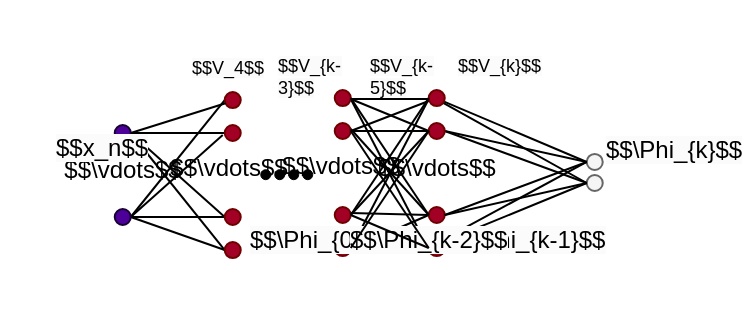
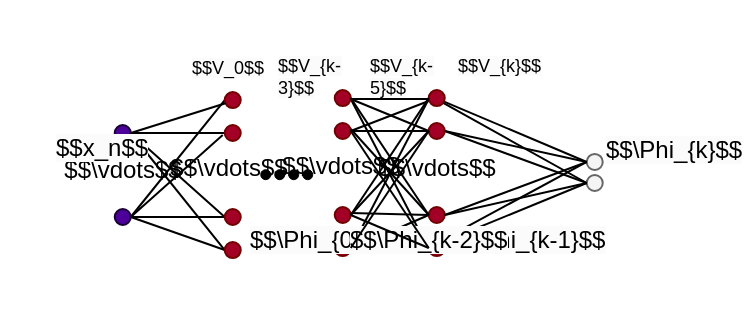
node "$$V_4$$": label "$$V_4$$" -> "$$V_0$$"
